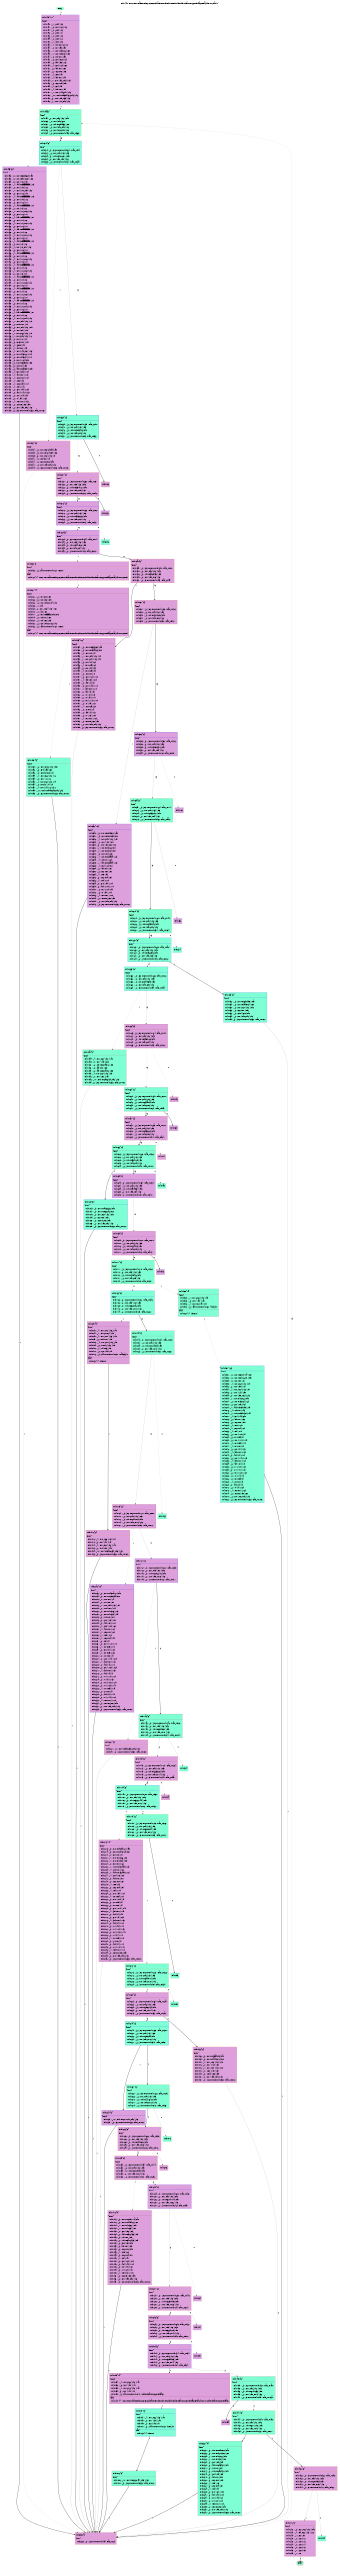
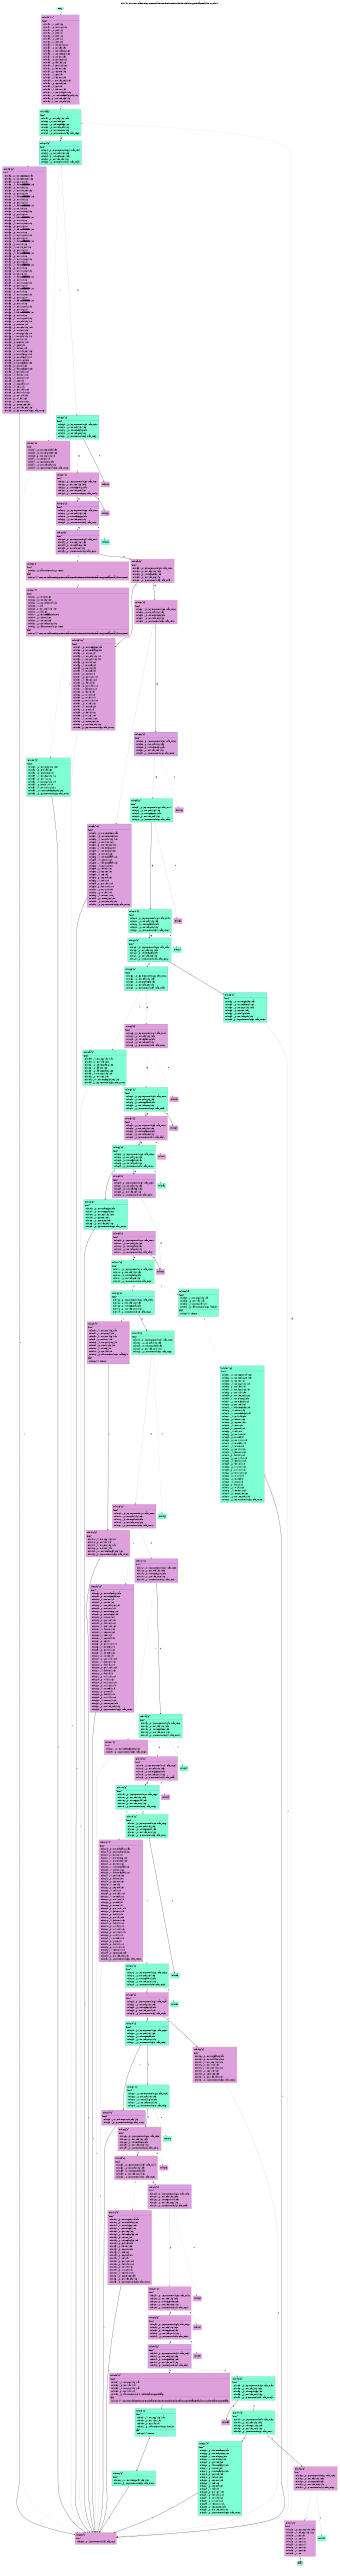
edge "0x4016df [28]" -> "0x4016fb [28]": now "0x4016df [28]" -> "0x401f05"
